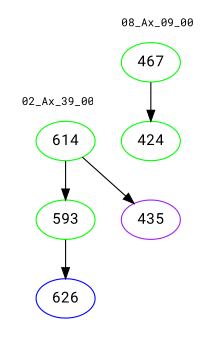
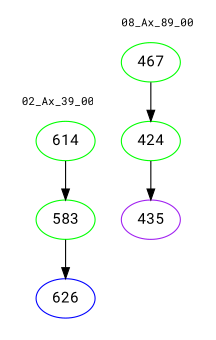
cluster "08_Ax_09_00": label "08_Ax_09_00" -> "08_Ax_89_00"
edge "614" -> "435": now "424" -> "435"
node "593": label "593" -> "583"
